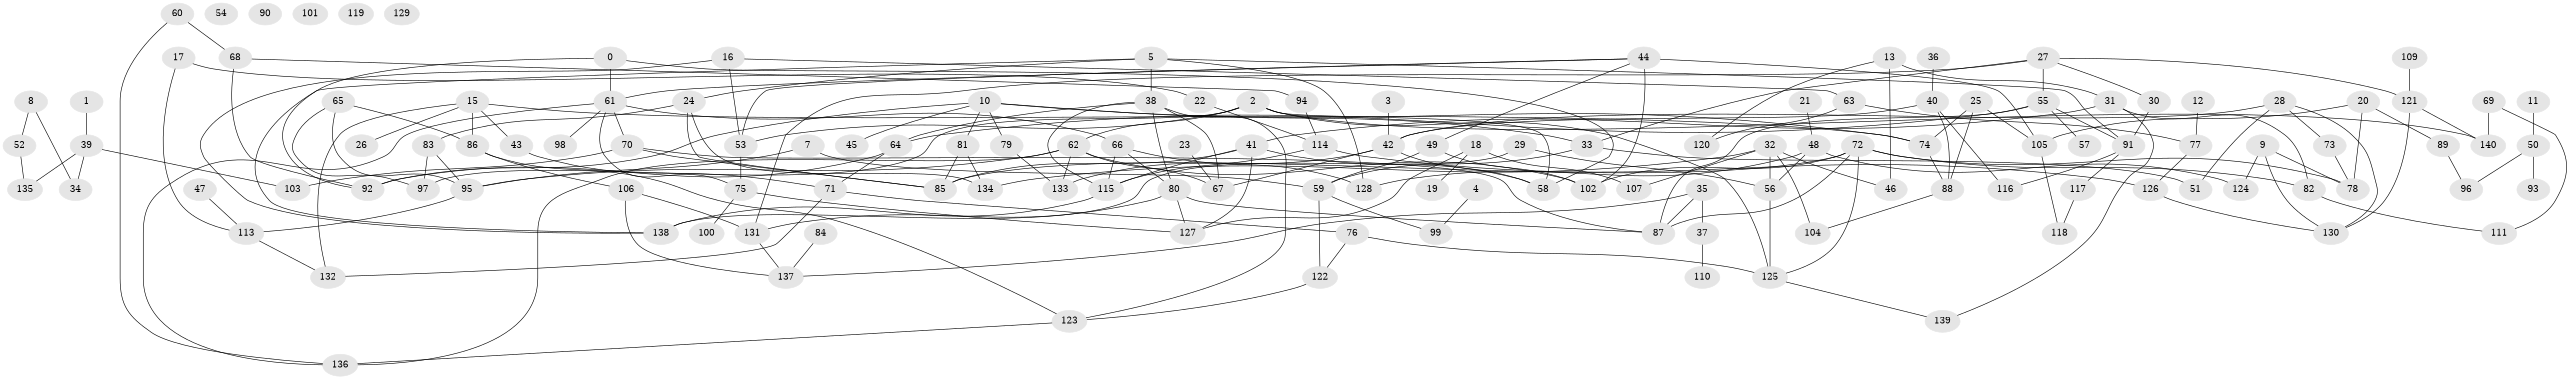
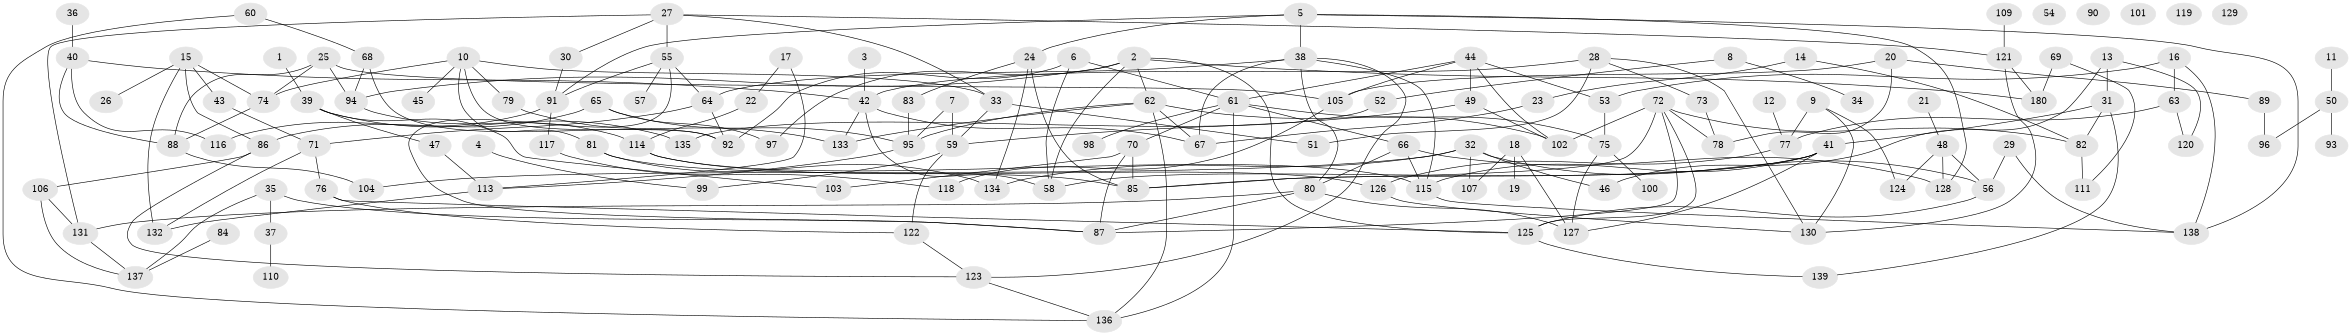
node "0": label "0" -> "6"
node "14": added
edge "25" -- "94": added
edge "2" -- "53": now "2" -- "94"
node "140": label "140" -> "180"
edge "83" -- "97": removed
edge "39" -- "34": now "39" -- "47"
edge "9" -- "78": now "9" -- "77"
